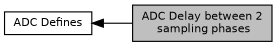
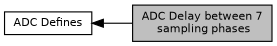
node "ADC Delay between 2 sampling phases": label "ADC Delay between 2 sampling phases" -> "ADC Delay between 7 sampling phases"
